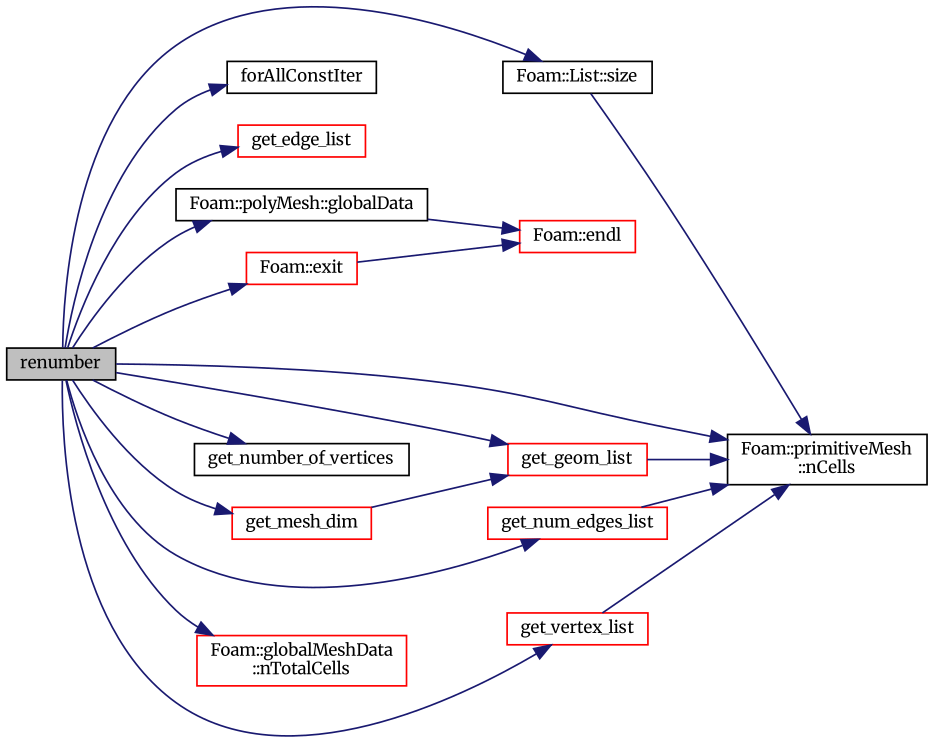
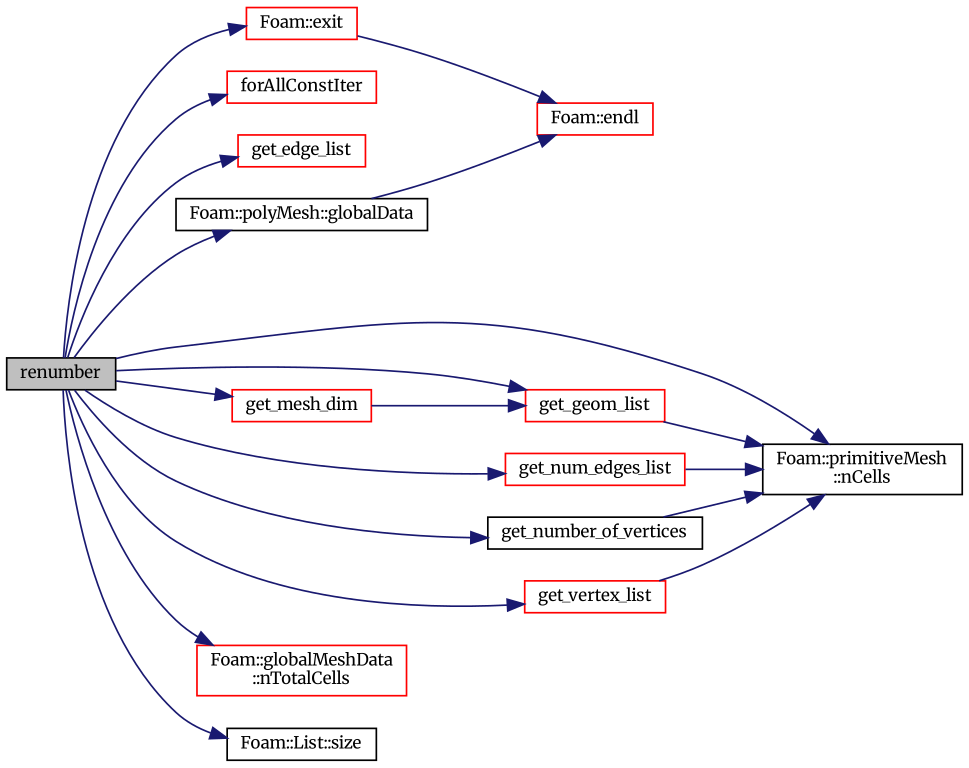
node "forAllConstIter": color black -> red
edge "Foam::List::size" -> "Foam::primitiveMesh ::nCells": now "get_number_of_vertices" -> "Foam::primitiveMesh ::nCells"
